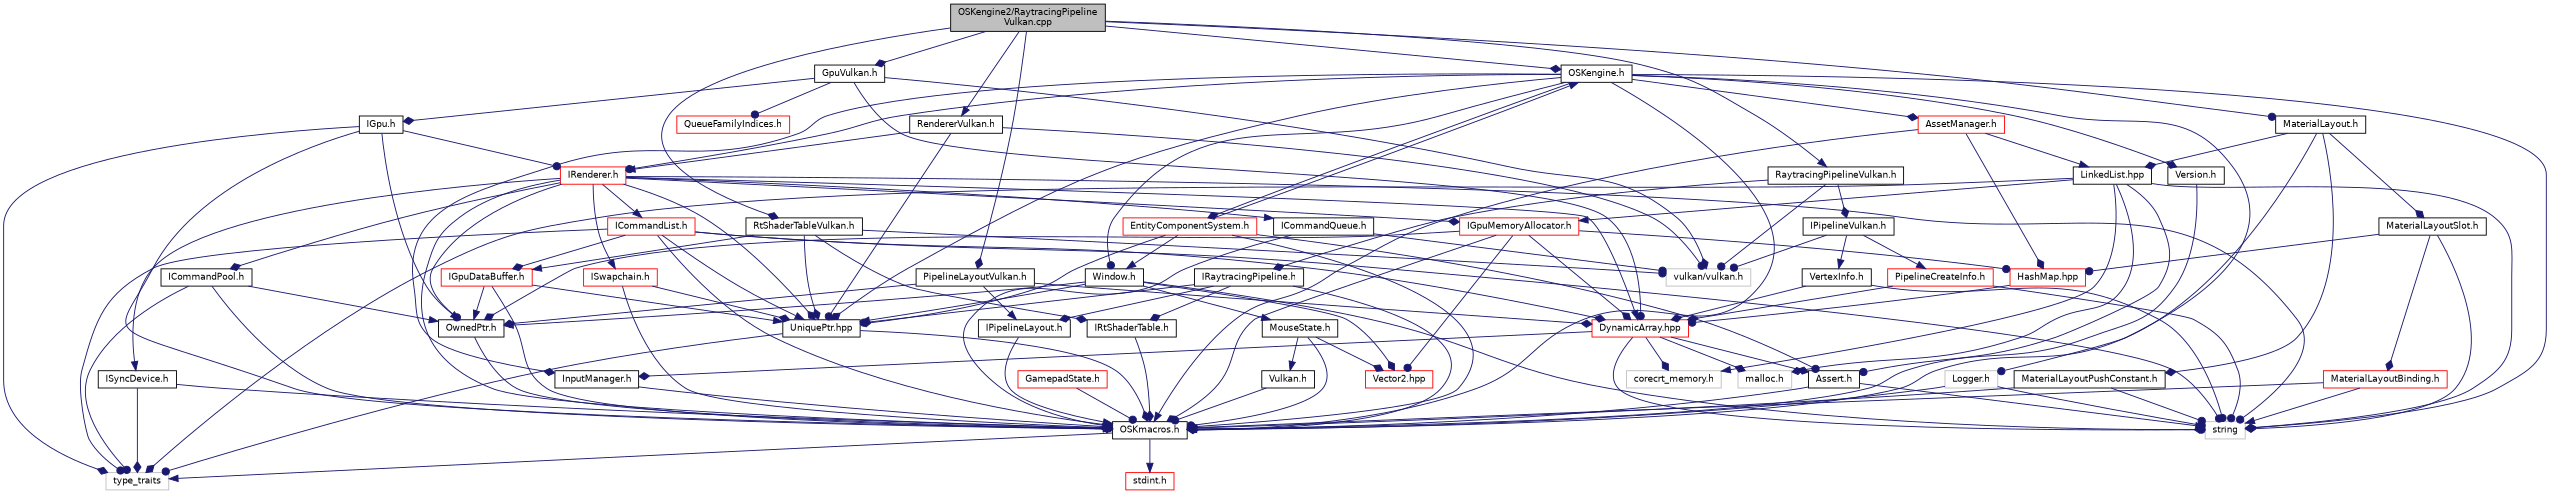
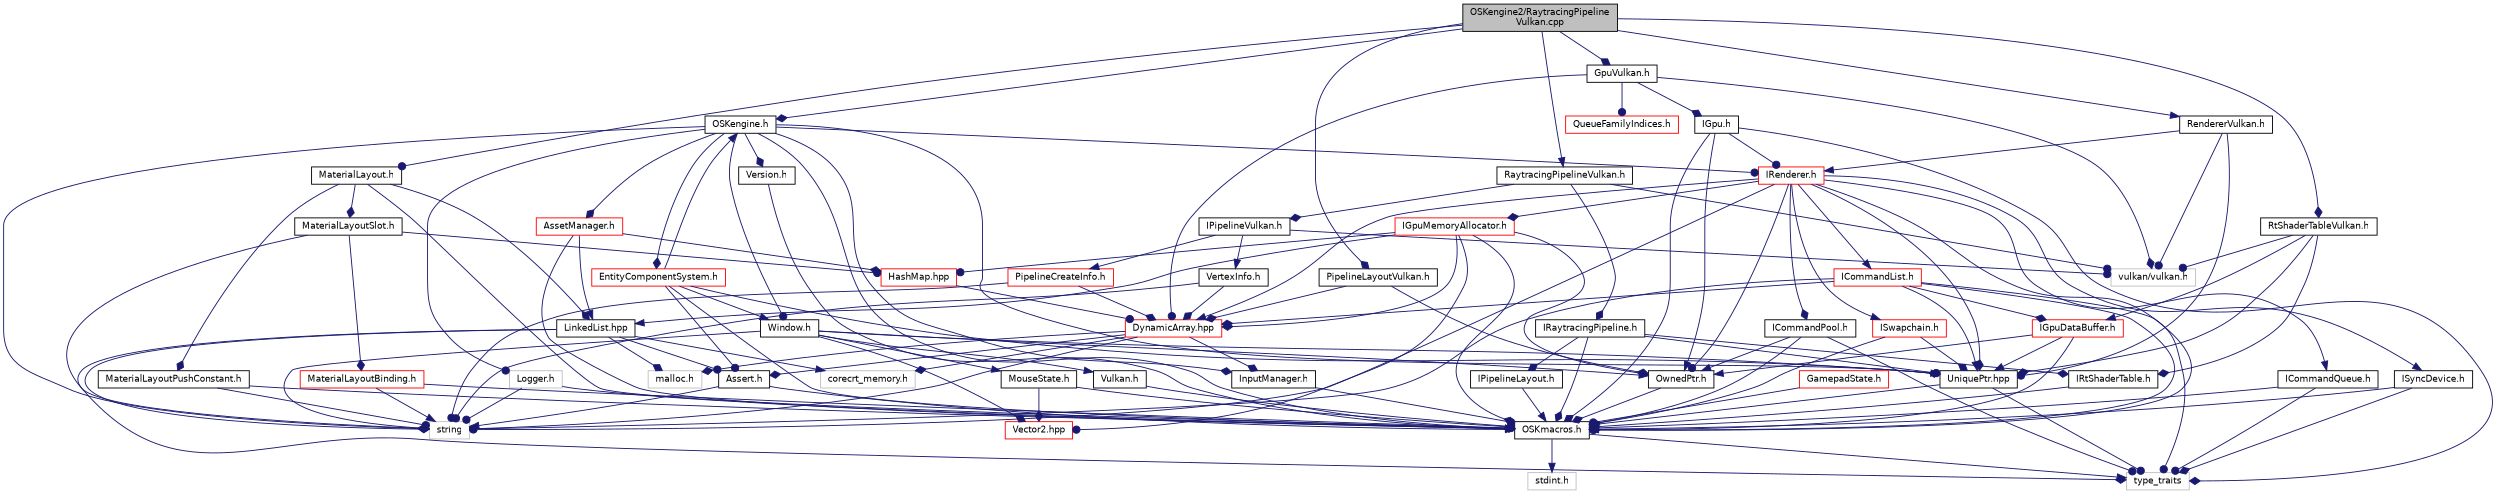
edge "LinkedList.hpp" -> "IGpuMemoryAllocator.h": reversed
edge "ICommandQueue.h" -> "vulkan/vulkan.h": now "ICommandQueue.h" -> "type_traits"
edge "PipelineLayoutVulkan.h" -> "IPipelineLayout.h": removed
edge "MouseState.h" -> "Vulkan.h": now "Window.h" -> "Vulkan.h"
node "stdint.h": color red -> grey75
